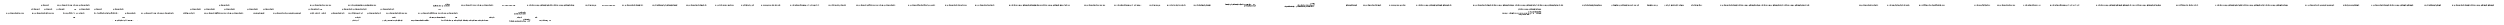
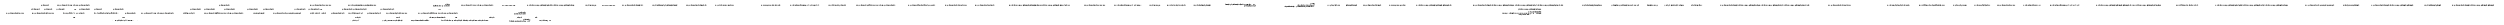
node "this.Values.Headers[name] = values": removed
node "var br = new BinaryReader(pkcs12)": added
node "Entry Nancy.Testing.BrowserContext.UserHostAddress(string)": added
node "Exit Nancy.Testing.BrowserContext.BrowserContext()": removed
node "this.Values.FormValues = String.Empty": added
edge "Nancy.Testing.BrowserContext" -> "this.Header(''Content-Type'', contentType)": added, label "Nancy.Testing.BrowserContext"
edge "Exit Nancy.Testing.BrowserContext.Header(string, string)" -> "var values = (List<string>)this.Values.Headers[name]": reversed
